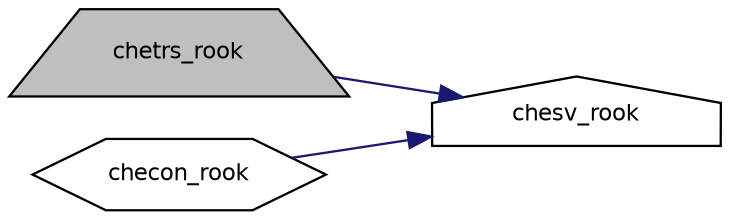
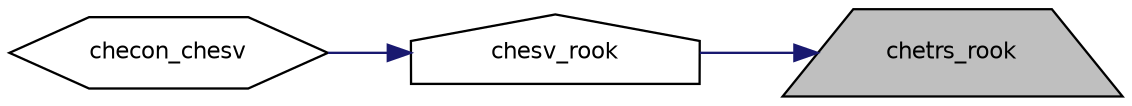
edge "chetrs_rook" -> "chesv_rook": reversed
node "checon_rook": label "checon_rook" -> "checon_chesv"
